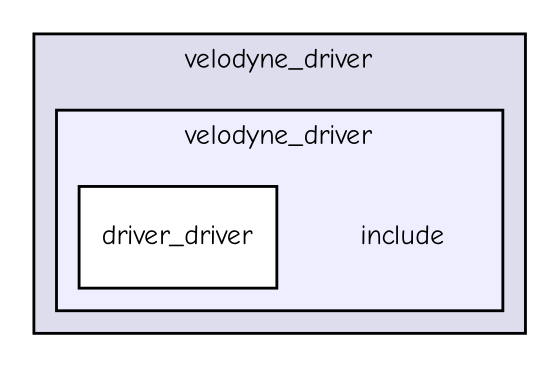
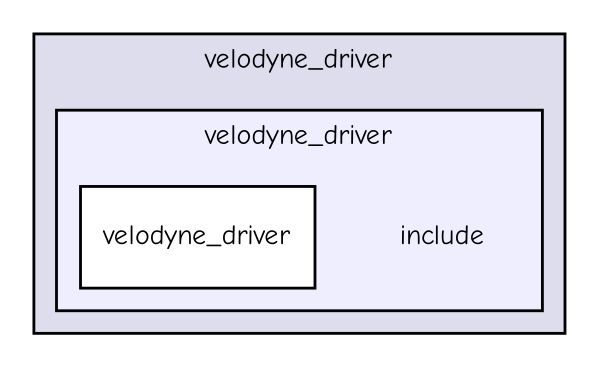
node "driver_driver": label "driver_driver" -> "velodyne_driver"
